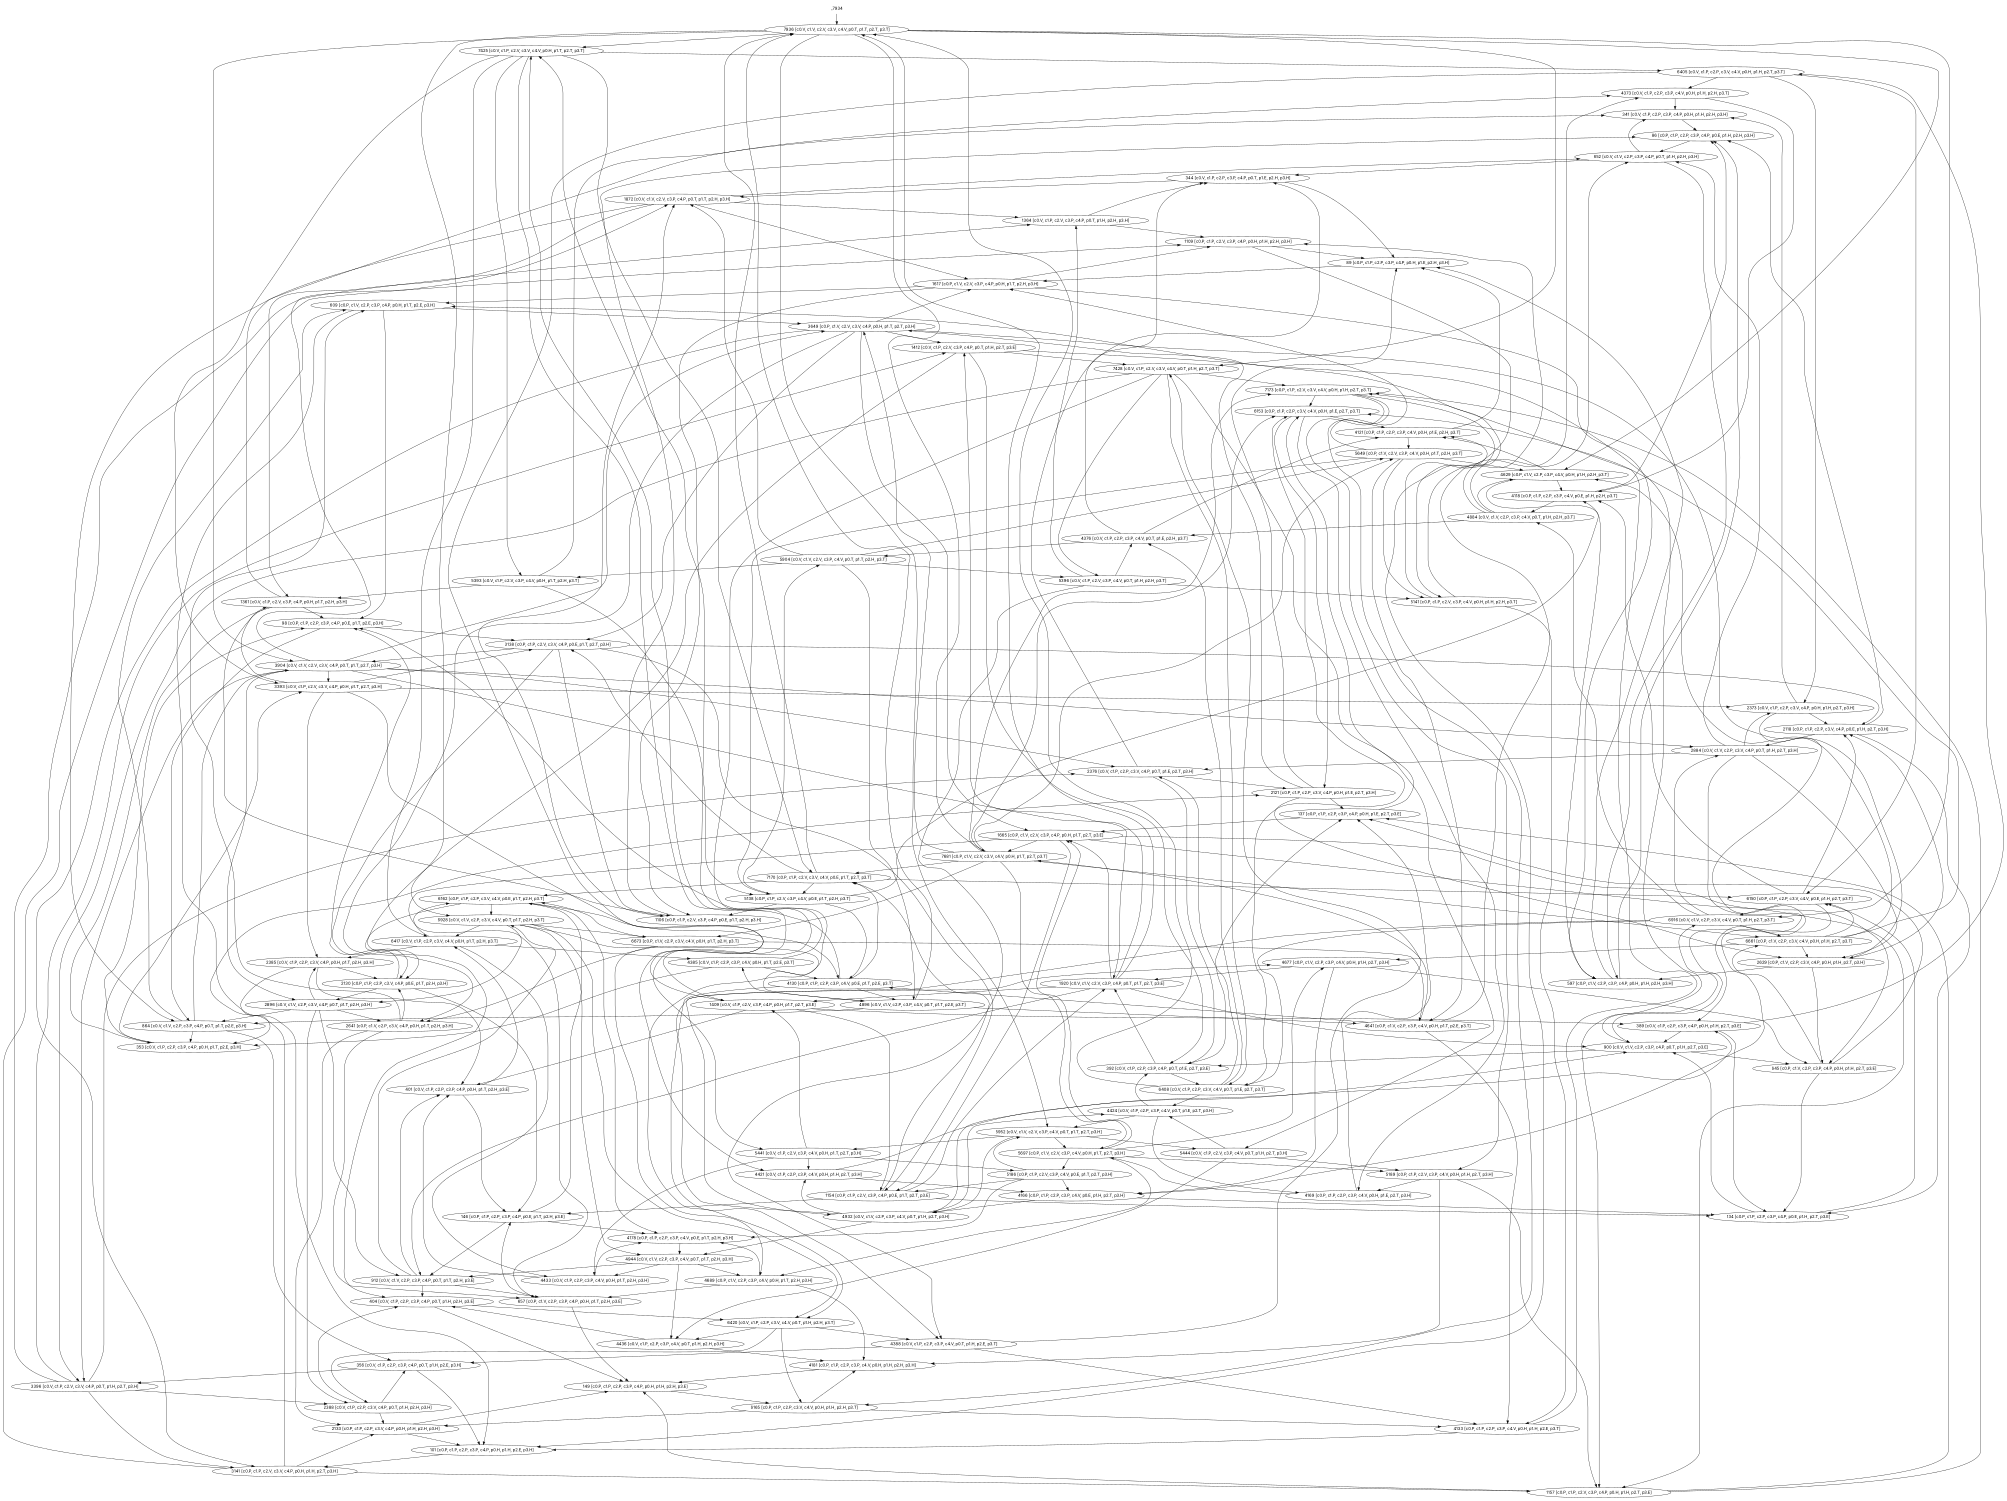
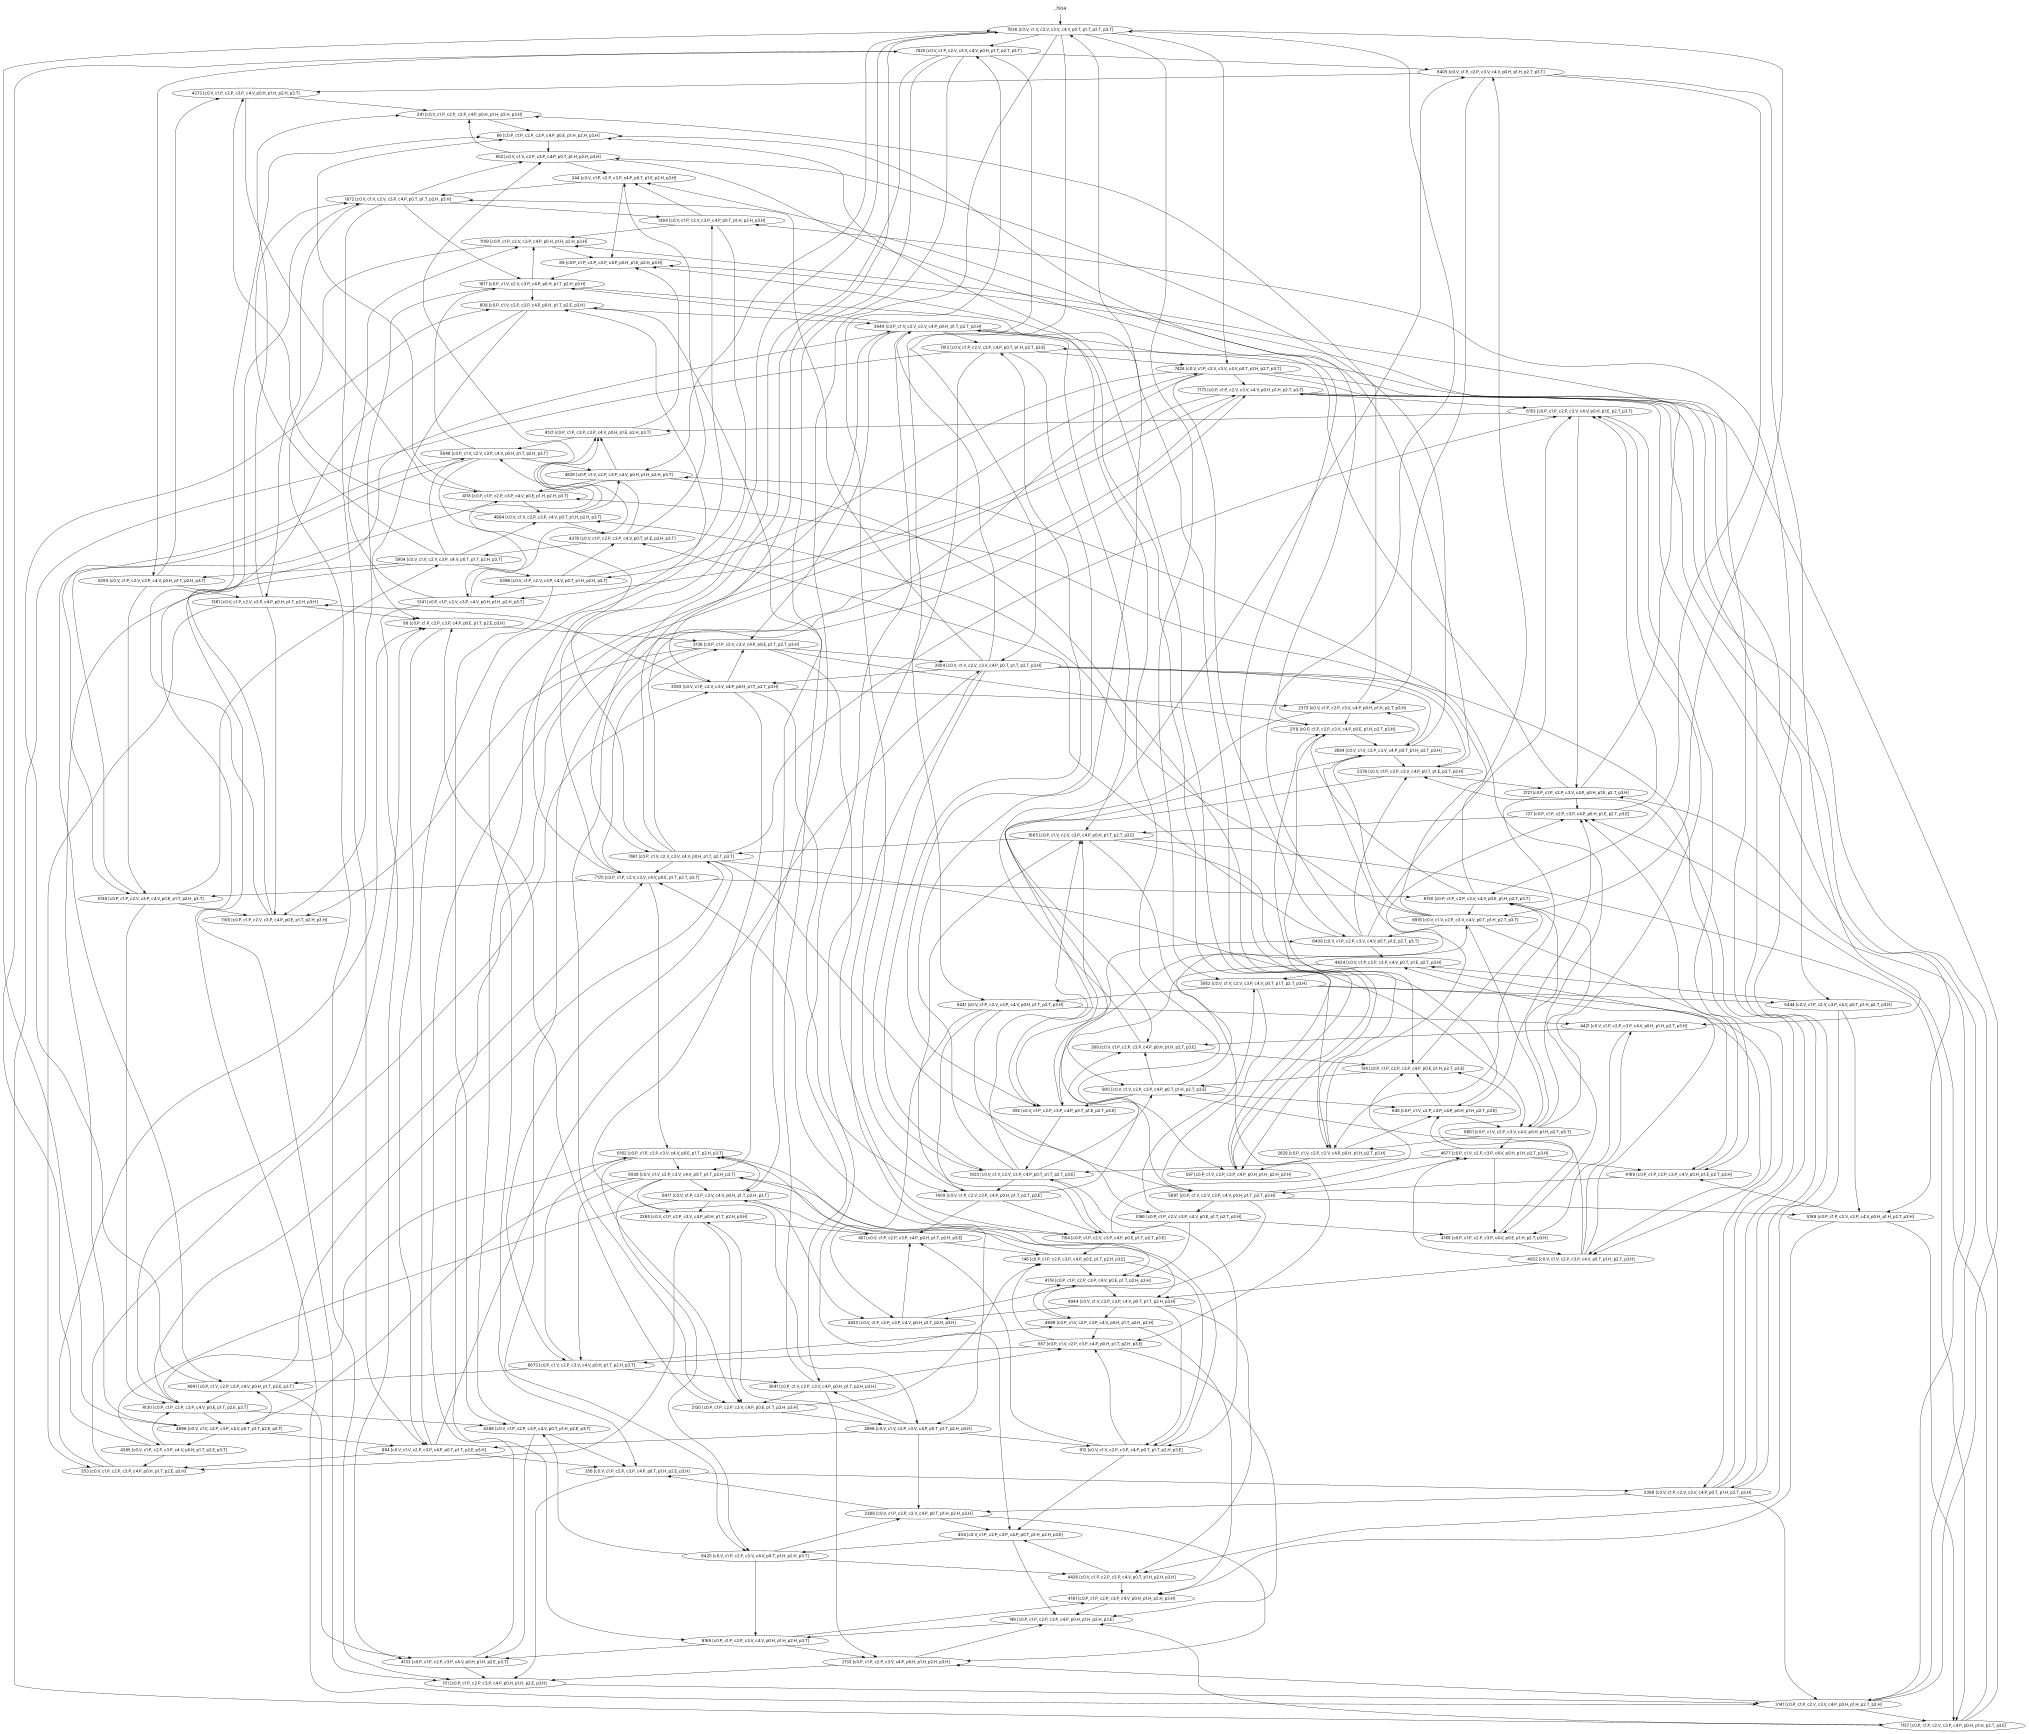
edge "6916 [c0.V, c1.V, c2.P, c3.V, c4.V, p0.T, p1.H, p2.T, p3.T]" -> "6405 [c0.V, c1.P, c2.P, c3.V, c4.V, p0.H, p1.H, p2.T, p3.T]": added
edge "5904 [c0.V, c1.V, c2.V, c3.P, c4.V, p0.T, p1.T, p2.H, p3.T]" -> "4884 [c0.V, c1.V, c2.P, c3.P, c4.V, p0.T, p1.H, p2.H, p3.T]": added
edge "1364 [c0.V, c1.P, c2.V, c3.P, c4.P, p0.T, p1.H, p2.H, p3.H]" -> "356 [c0.V, c1.P, c2.P, c3.P, c4.P, p0.T, p1.H, p2.E, p3.H]": added
edge "7173 [c0.P, c1.P, c2.V, c3.V, c4.V, p0.H, p1.H, p2.T, p3.T]" -> "3141 [c0.P, c1.P, c2.V, c3.V, c4.P, p0.H, p1.H, p2.T, p3.H]": added
edge "389 [c0.V, c1.P, c2.P, c3.P, c4.P, p0.H, p1.H, p2.T, p3.E]" -> "900 [c0.V, c1.V, c2.P, c3.P, c4.P, p0.T, p1.H, p2.T, p3.E]": reversed
edge "4677 [c0.P, c1.V, c2.P, c3.P, c4.V, p0.H, p1.H, p2.T, p3.H]" -> "4169 [c0.P, c1.P, c2.P, c3.P, c4.V, p0.H, p1.E, p2.T, p3.H]": added
edge "657 [c0.P, c1.V, c2.P, c3.P, c4.P, p0.H, p1.T, p2.H, p3.E]" -> "6673 [c0.P, c1.V, c2.P, c3.V, c4.V, p0.H, p1.T, p2.H, p3.T]": added
